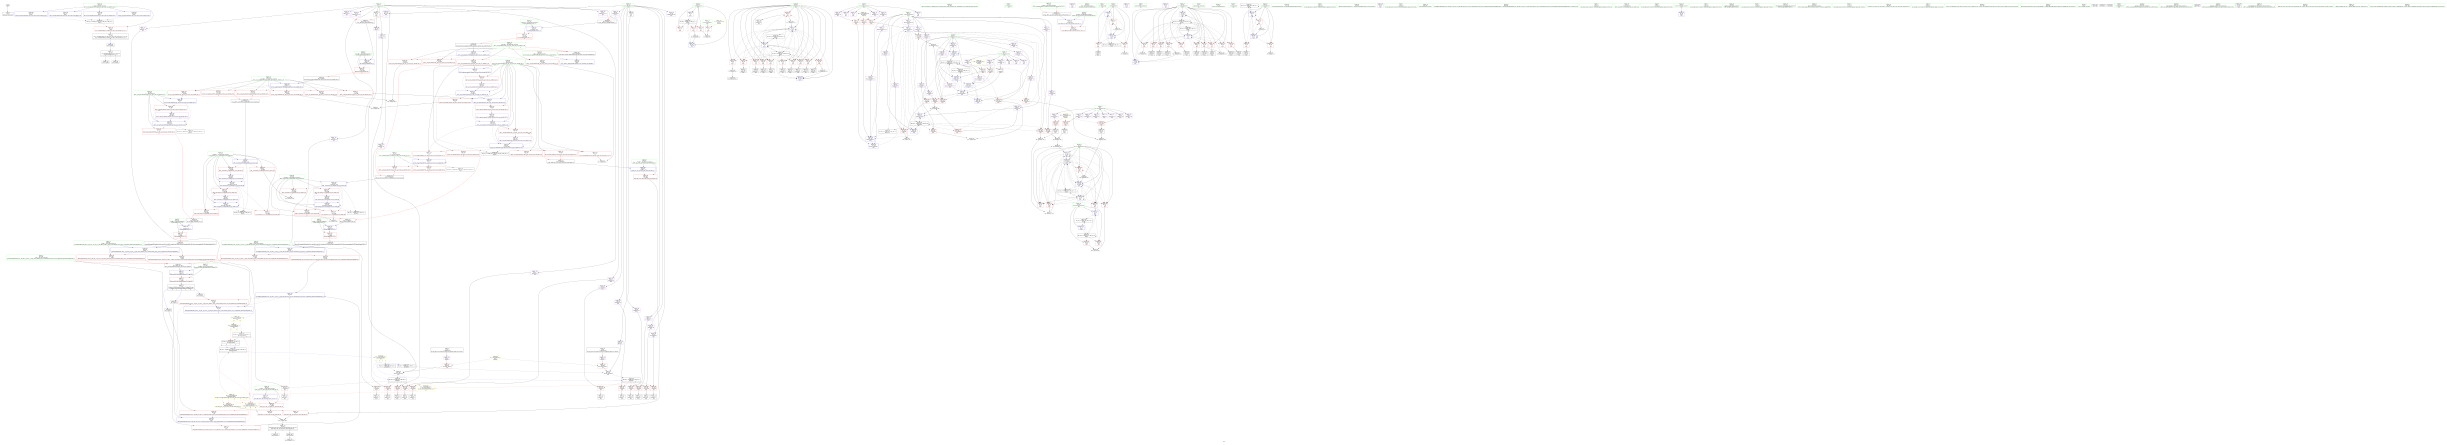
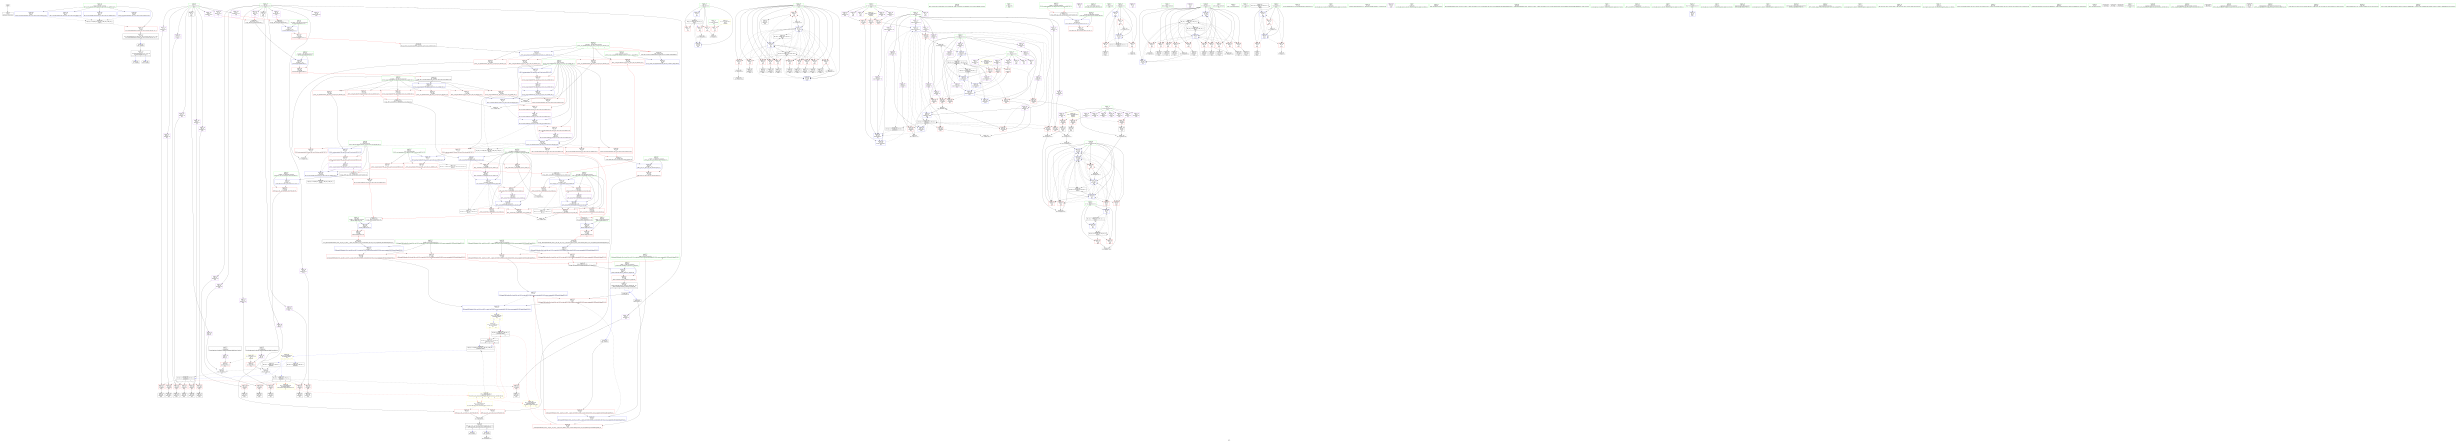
node "NodeID: 672": added
